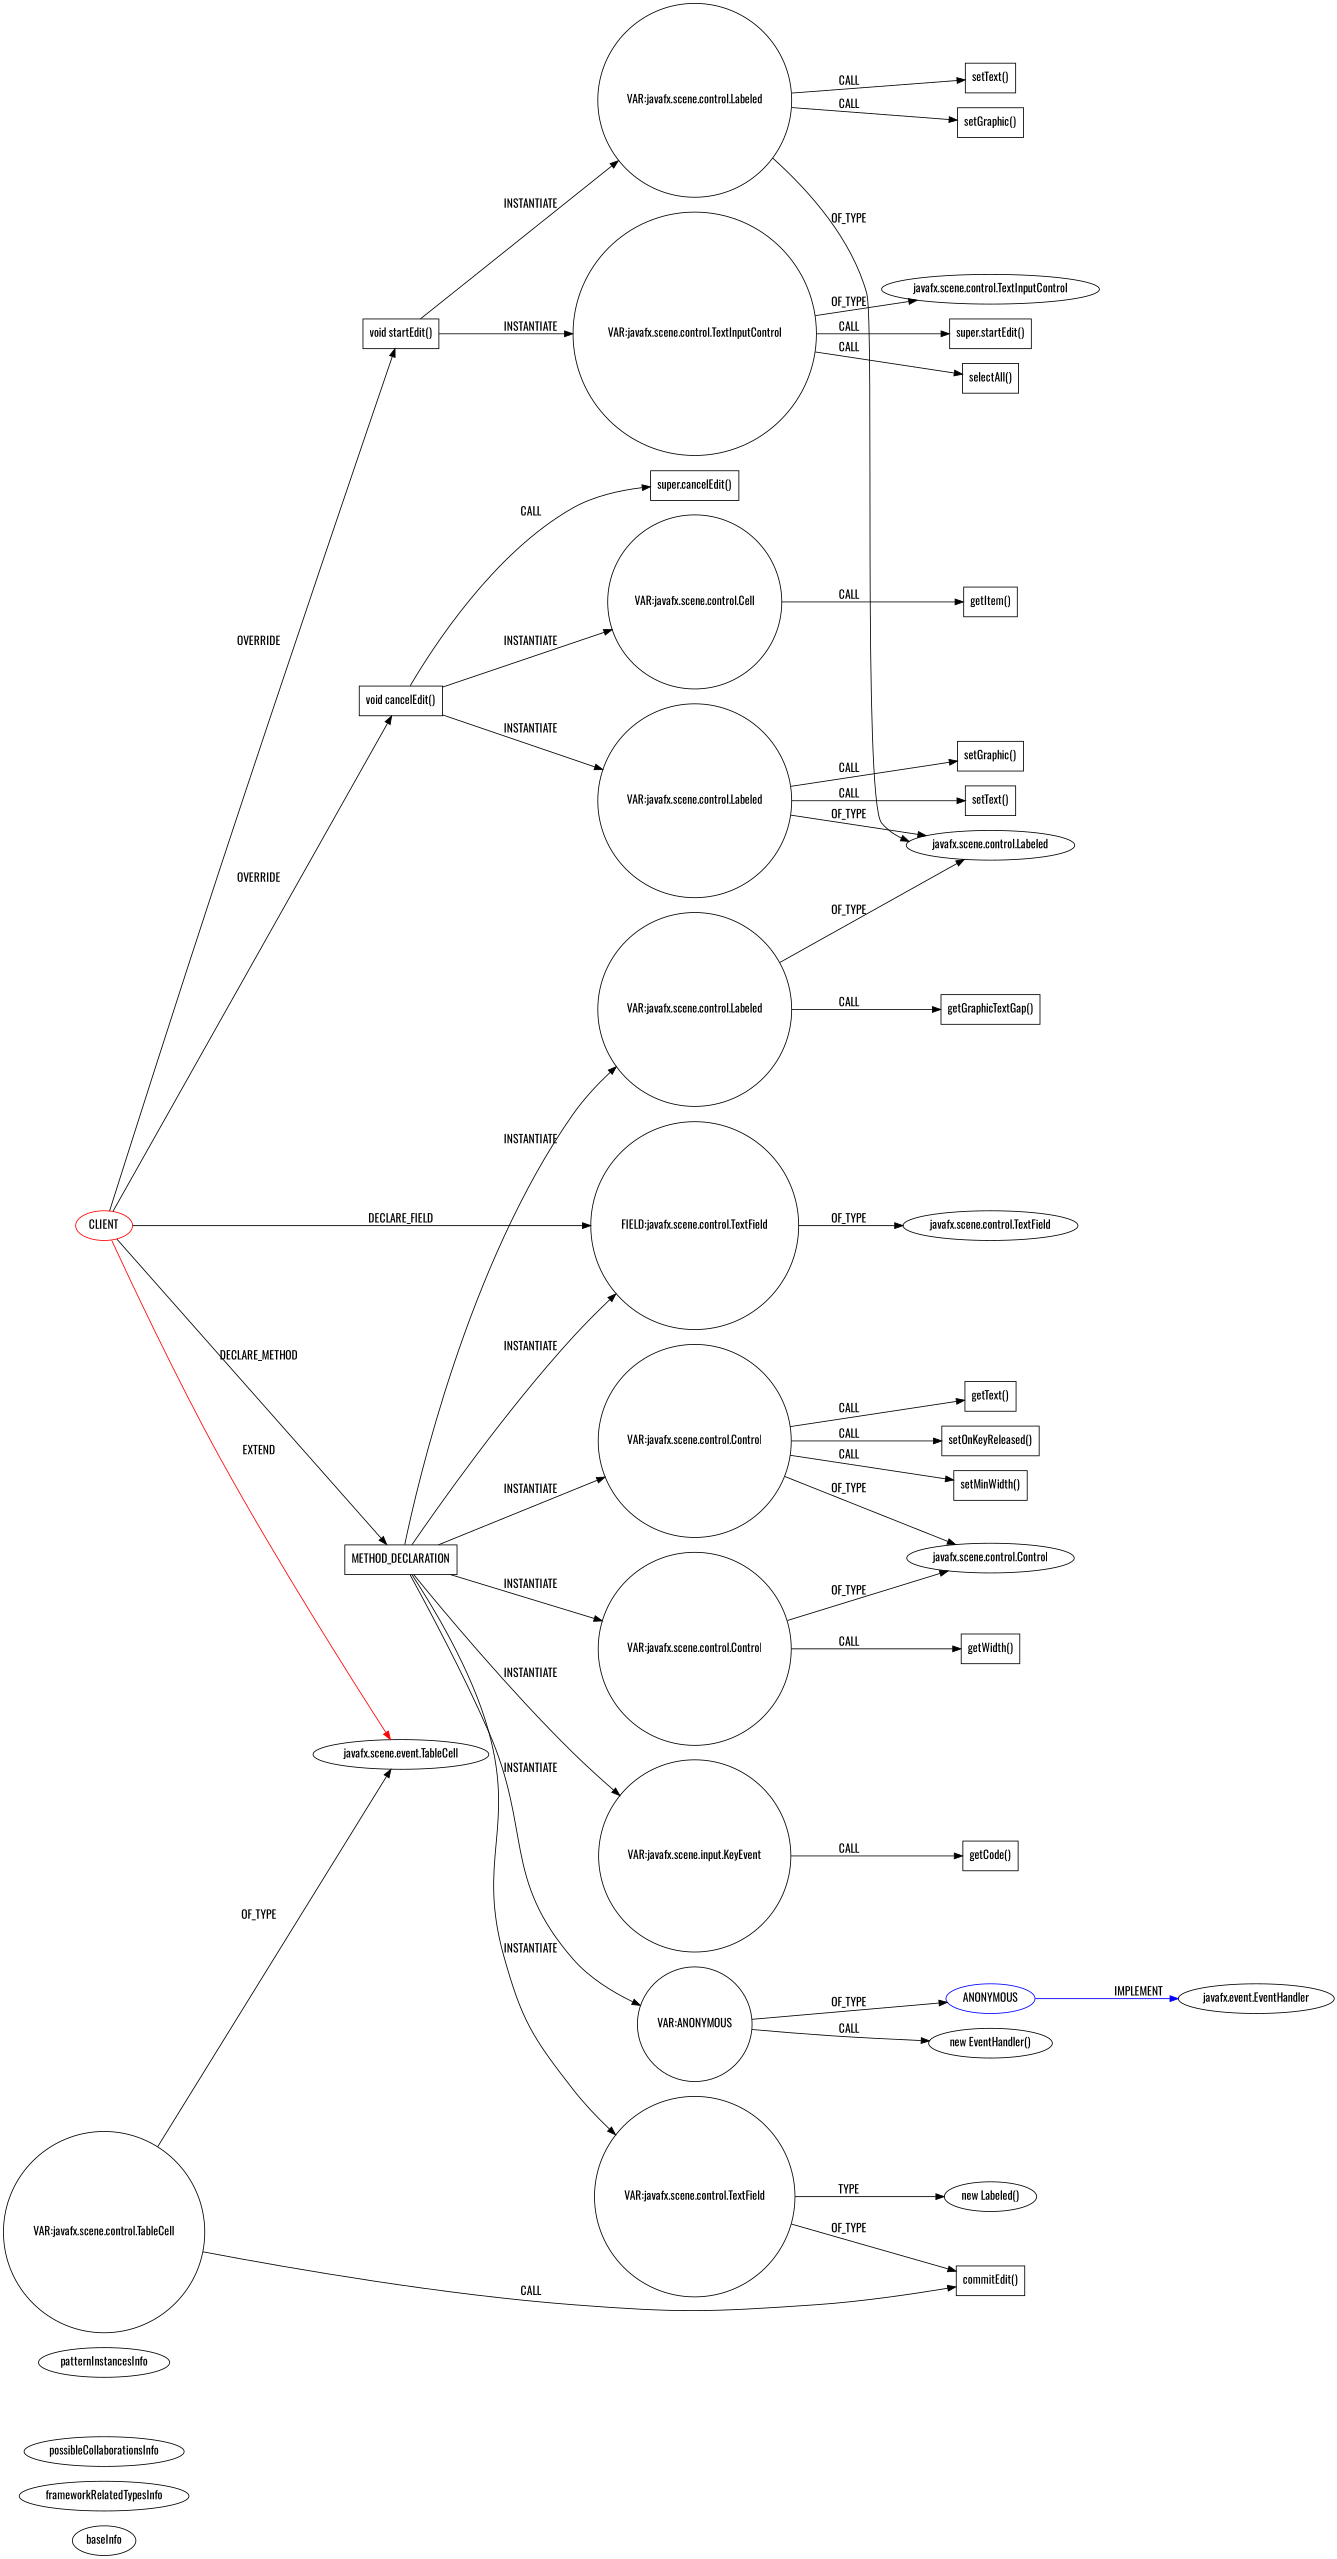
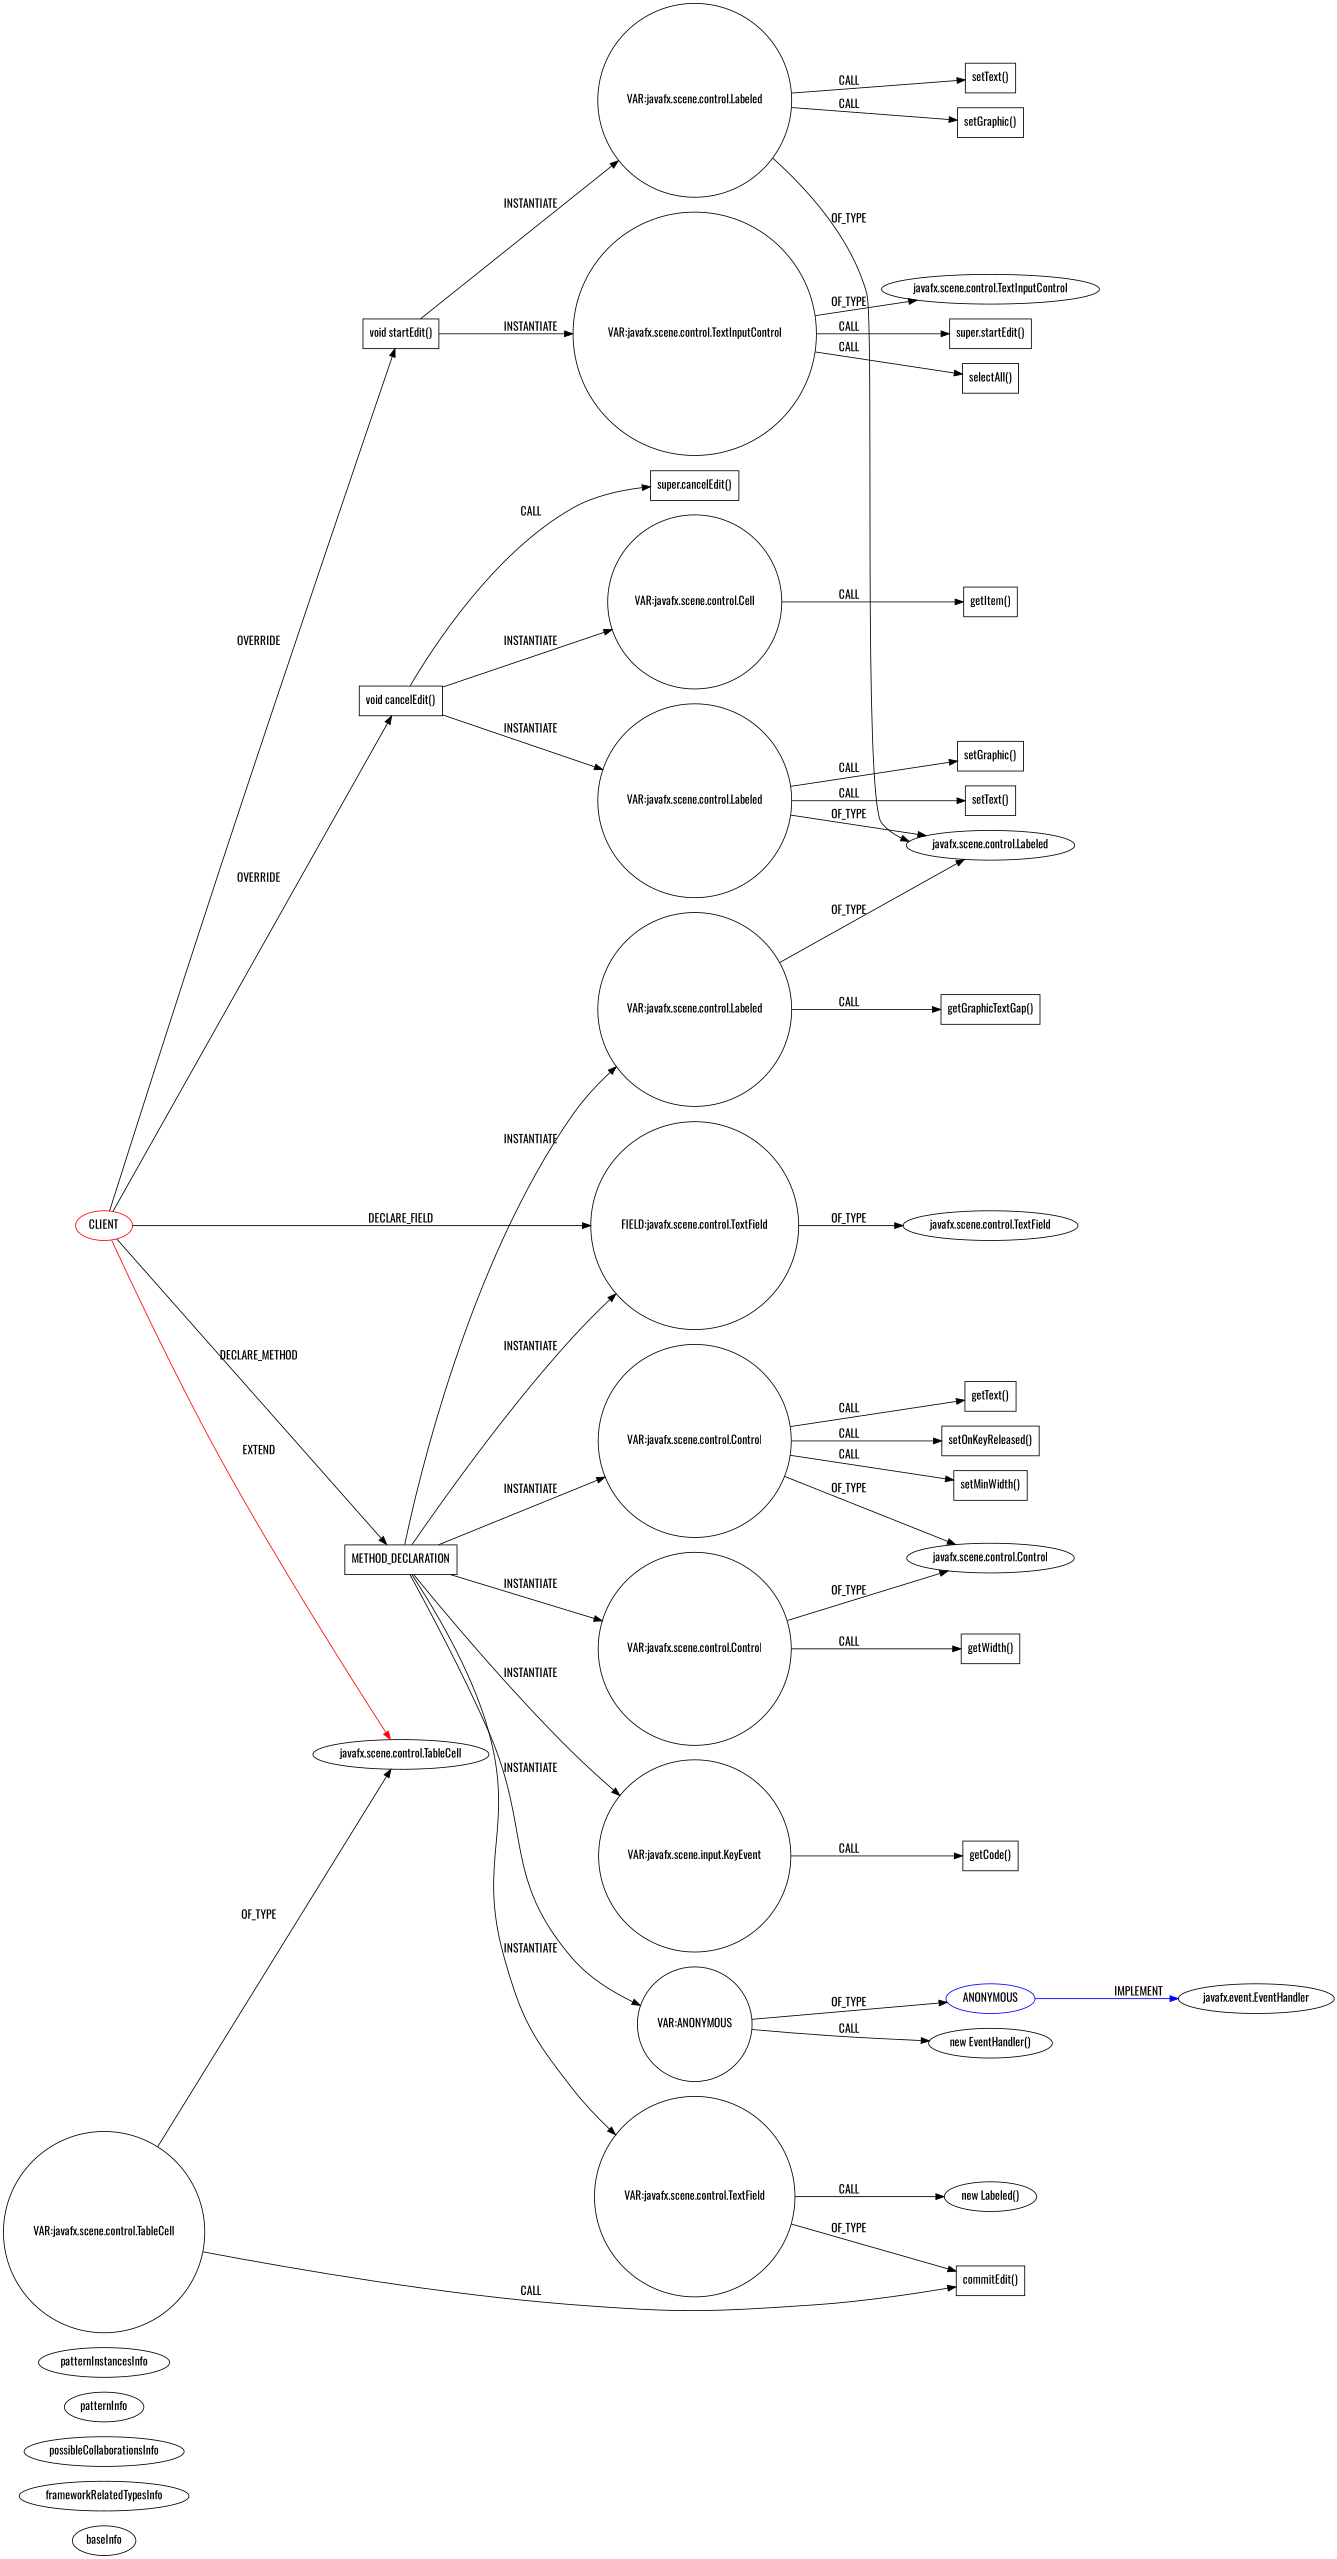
node "javafx.scene.event.TableCell": label "javafx.scene.event.TableCell" -> "javafx.scene.control.TableCell"
edge "VAR:javafx.scene.control.TextField" -> "new Labeled()": label "TYPE" -> "CALL"
node "patternInfo": added
